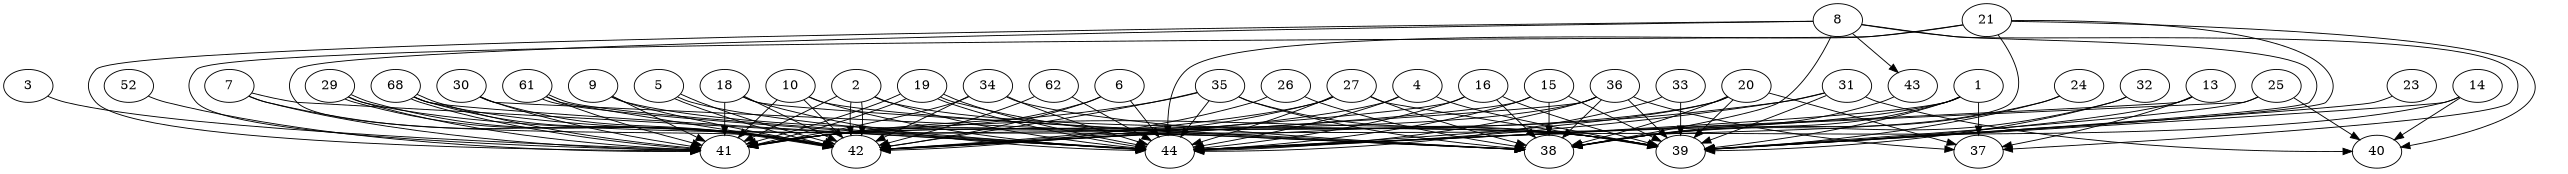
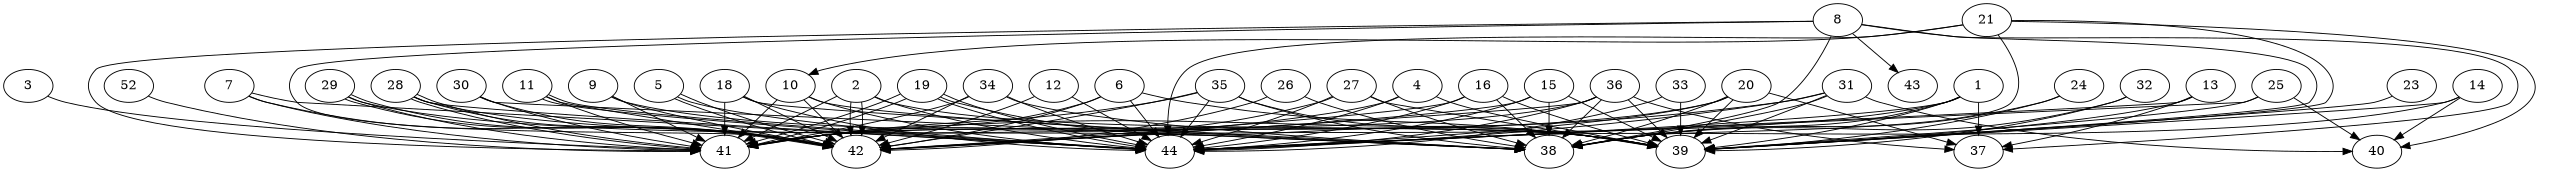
edge "21" -> "41": now "21" -> "10"
node "68": label "68" -> "28"
node "61": label "61" -> "11"
node "62": label "62" -> "12"
edge "6" -> "39": added
edge "43" -> "38": now "31" -> "38"
edge "27" -> "42": removed
